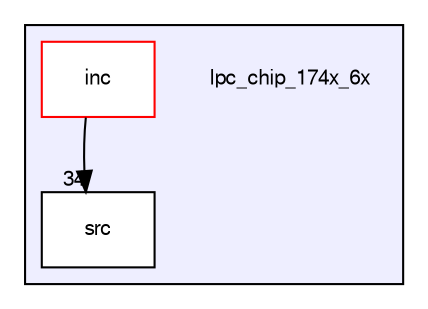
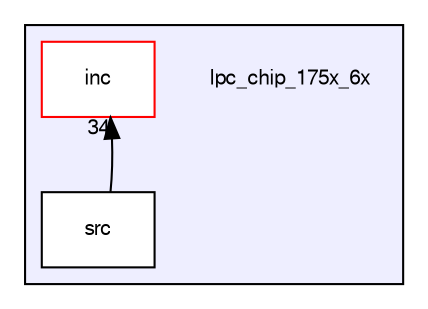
node "lpc_chip_174x_6x": label "lpc_chip_174x_6x" -> "lpc_chip_175x_6x"
edge "inc" -> "src": reversed
